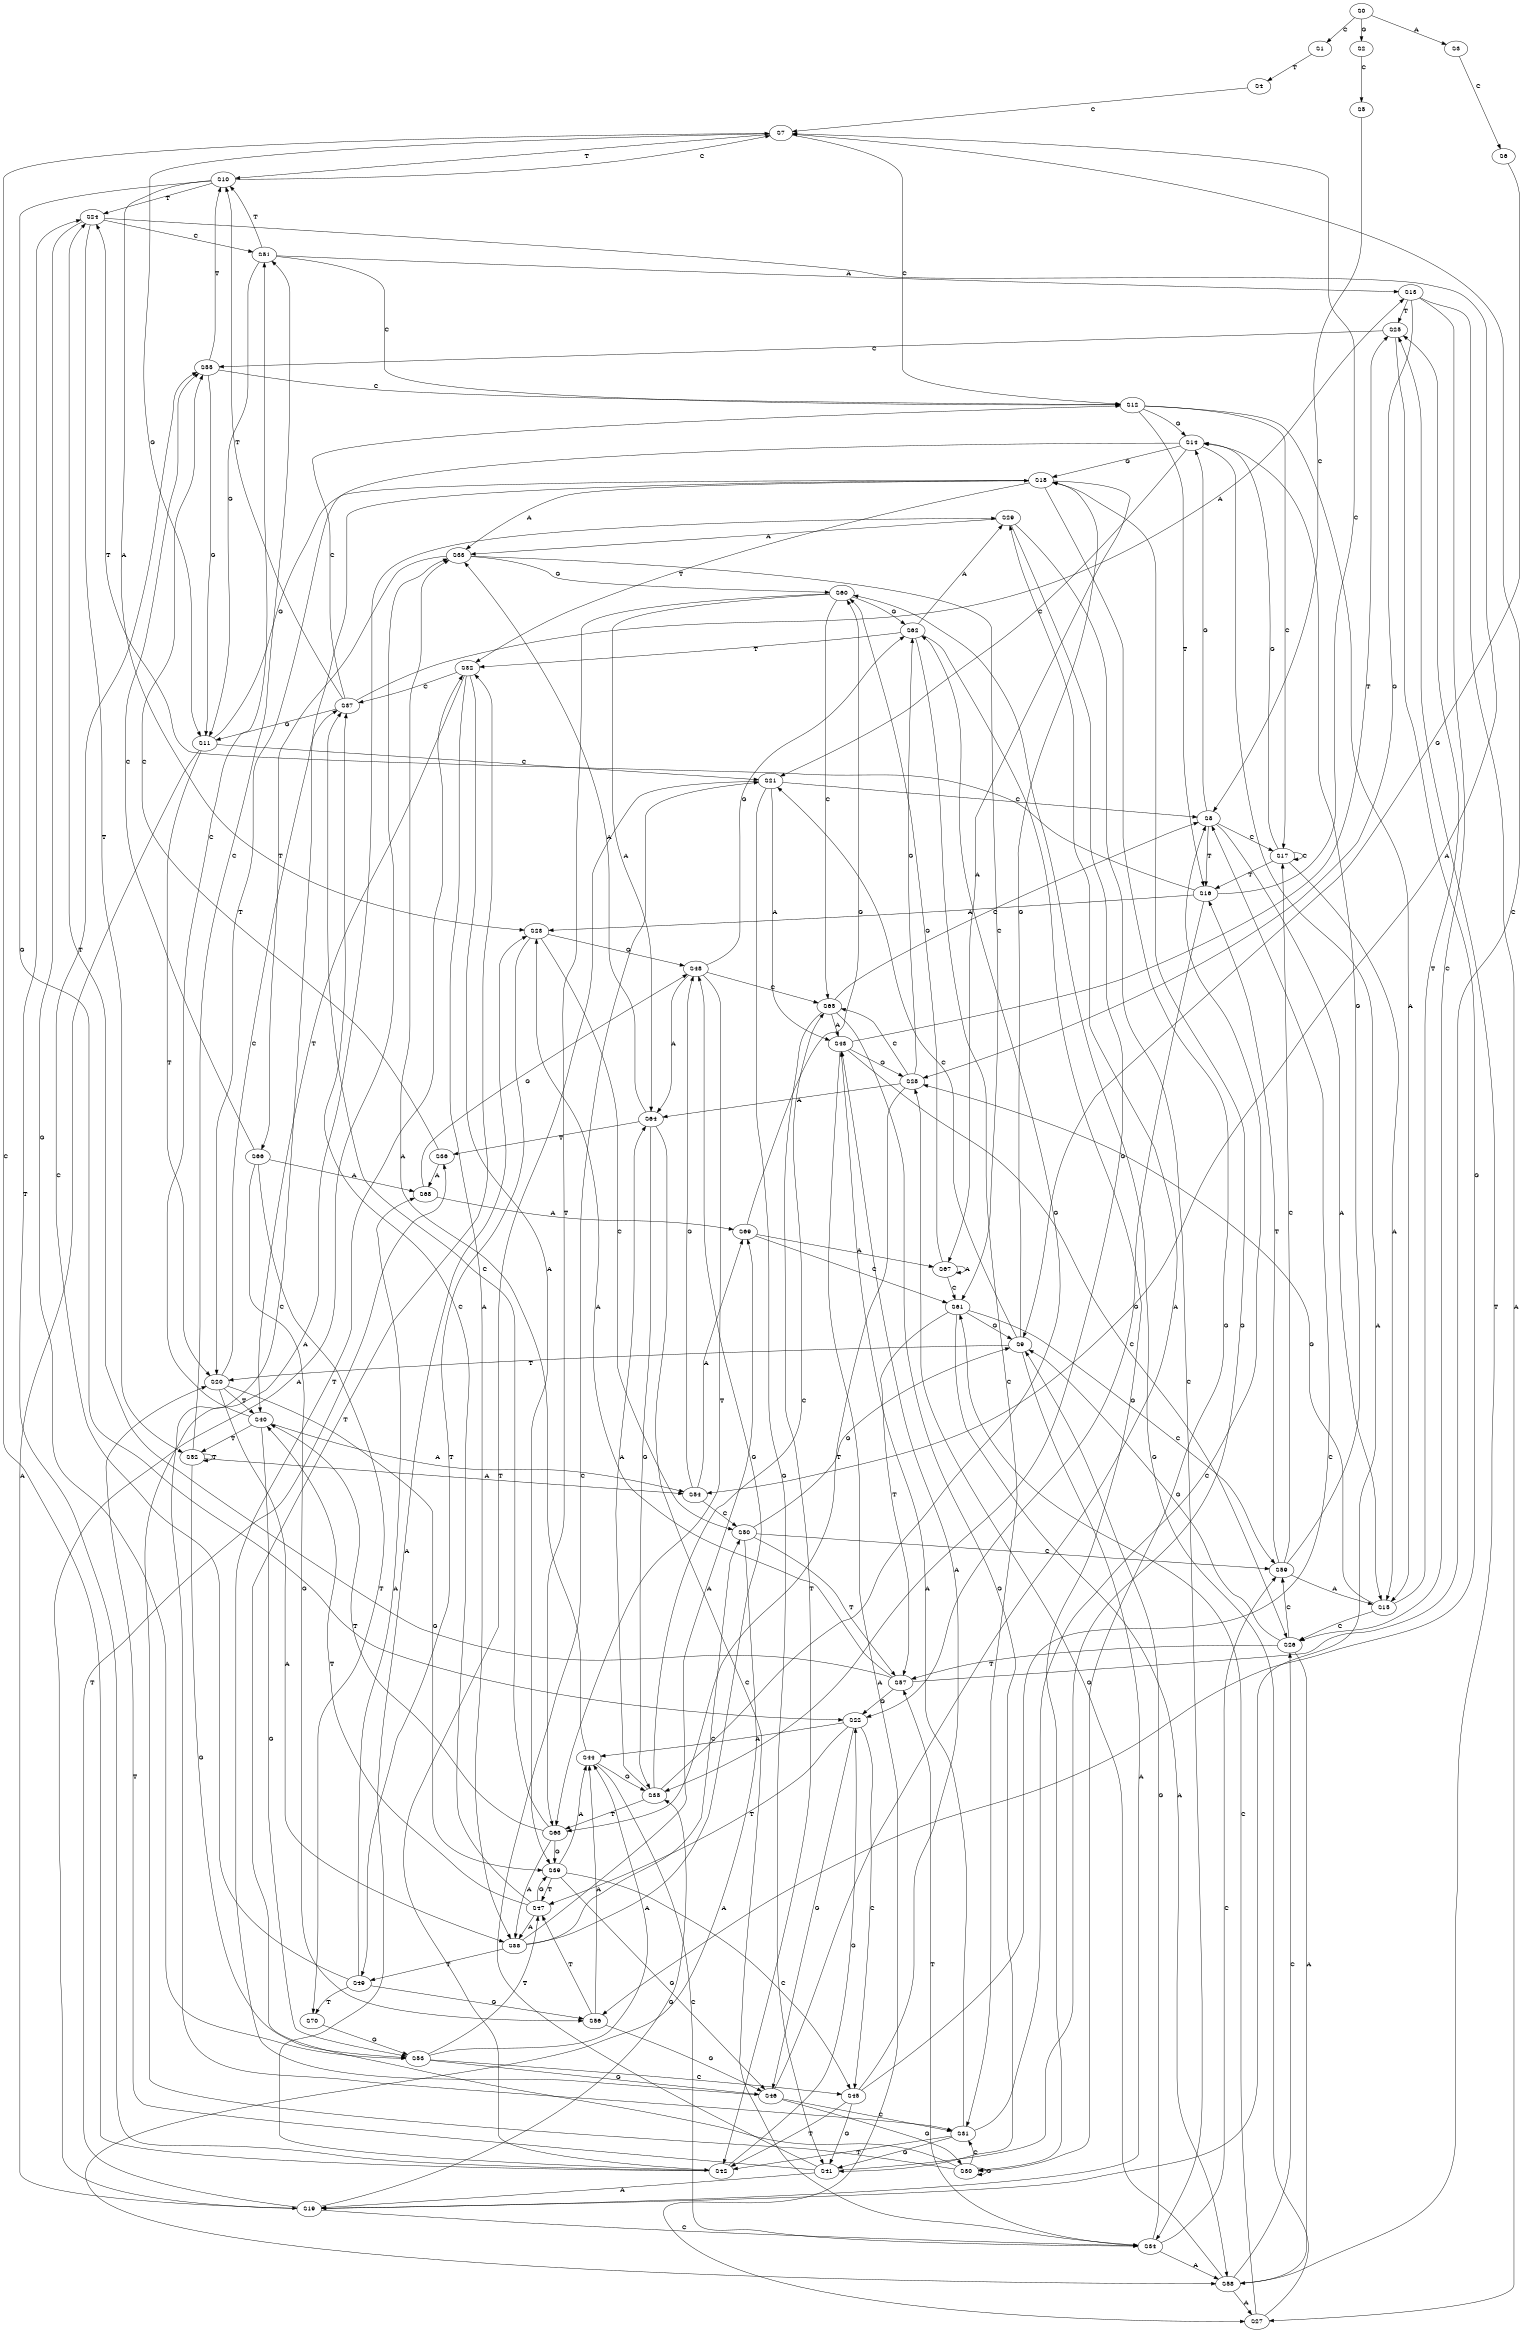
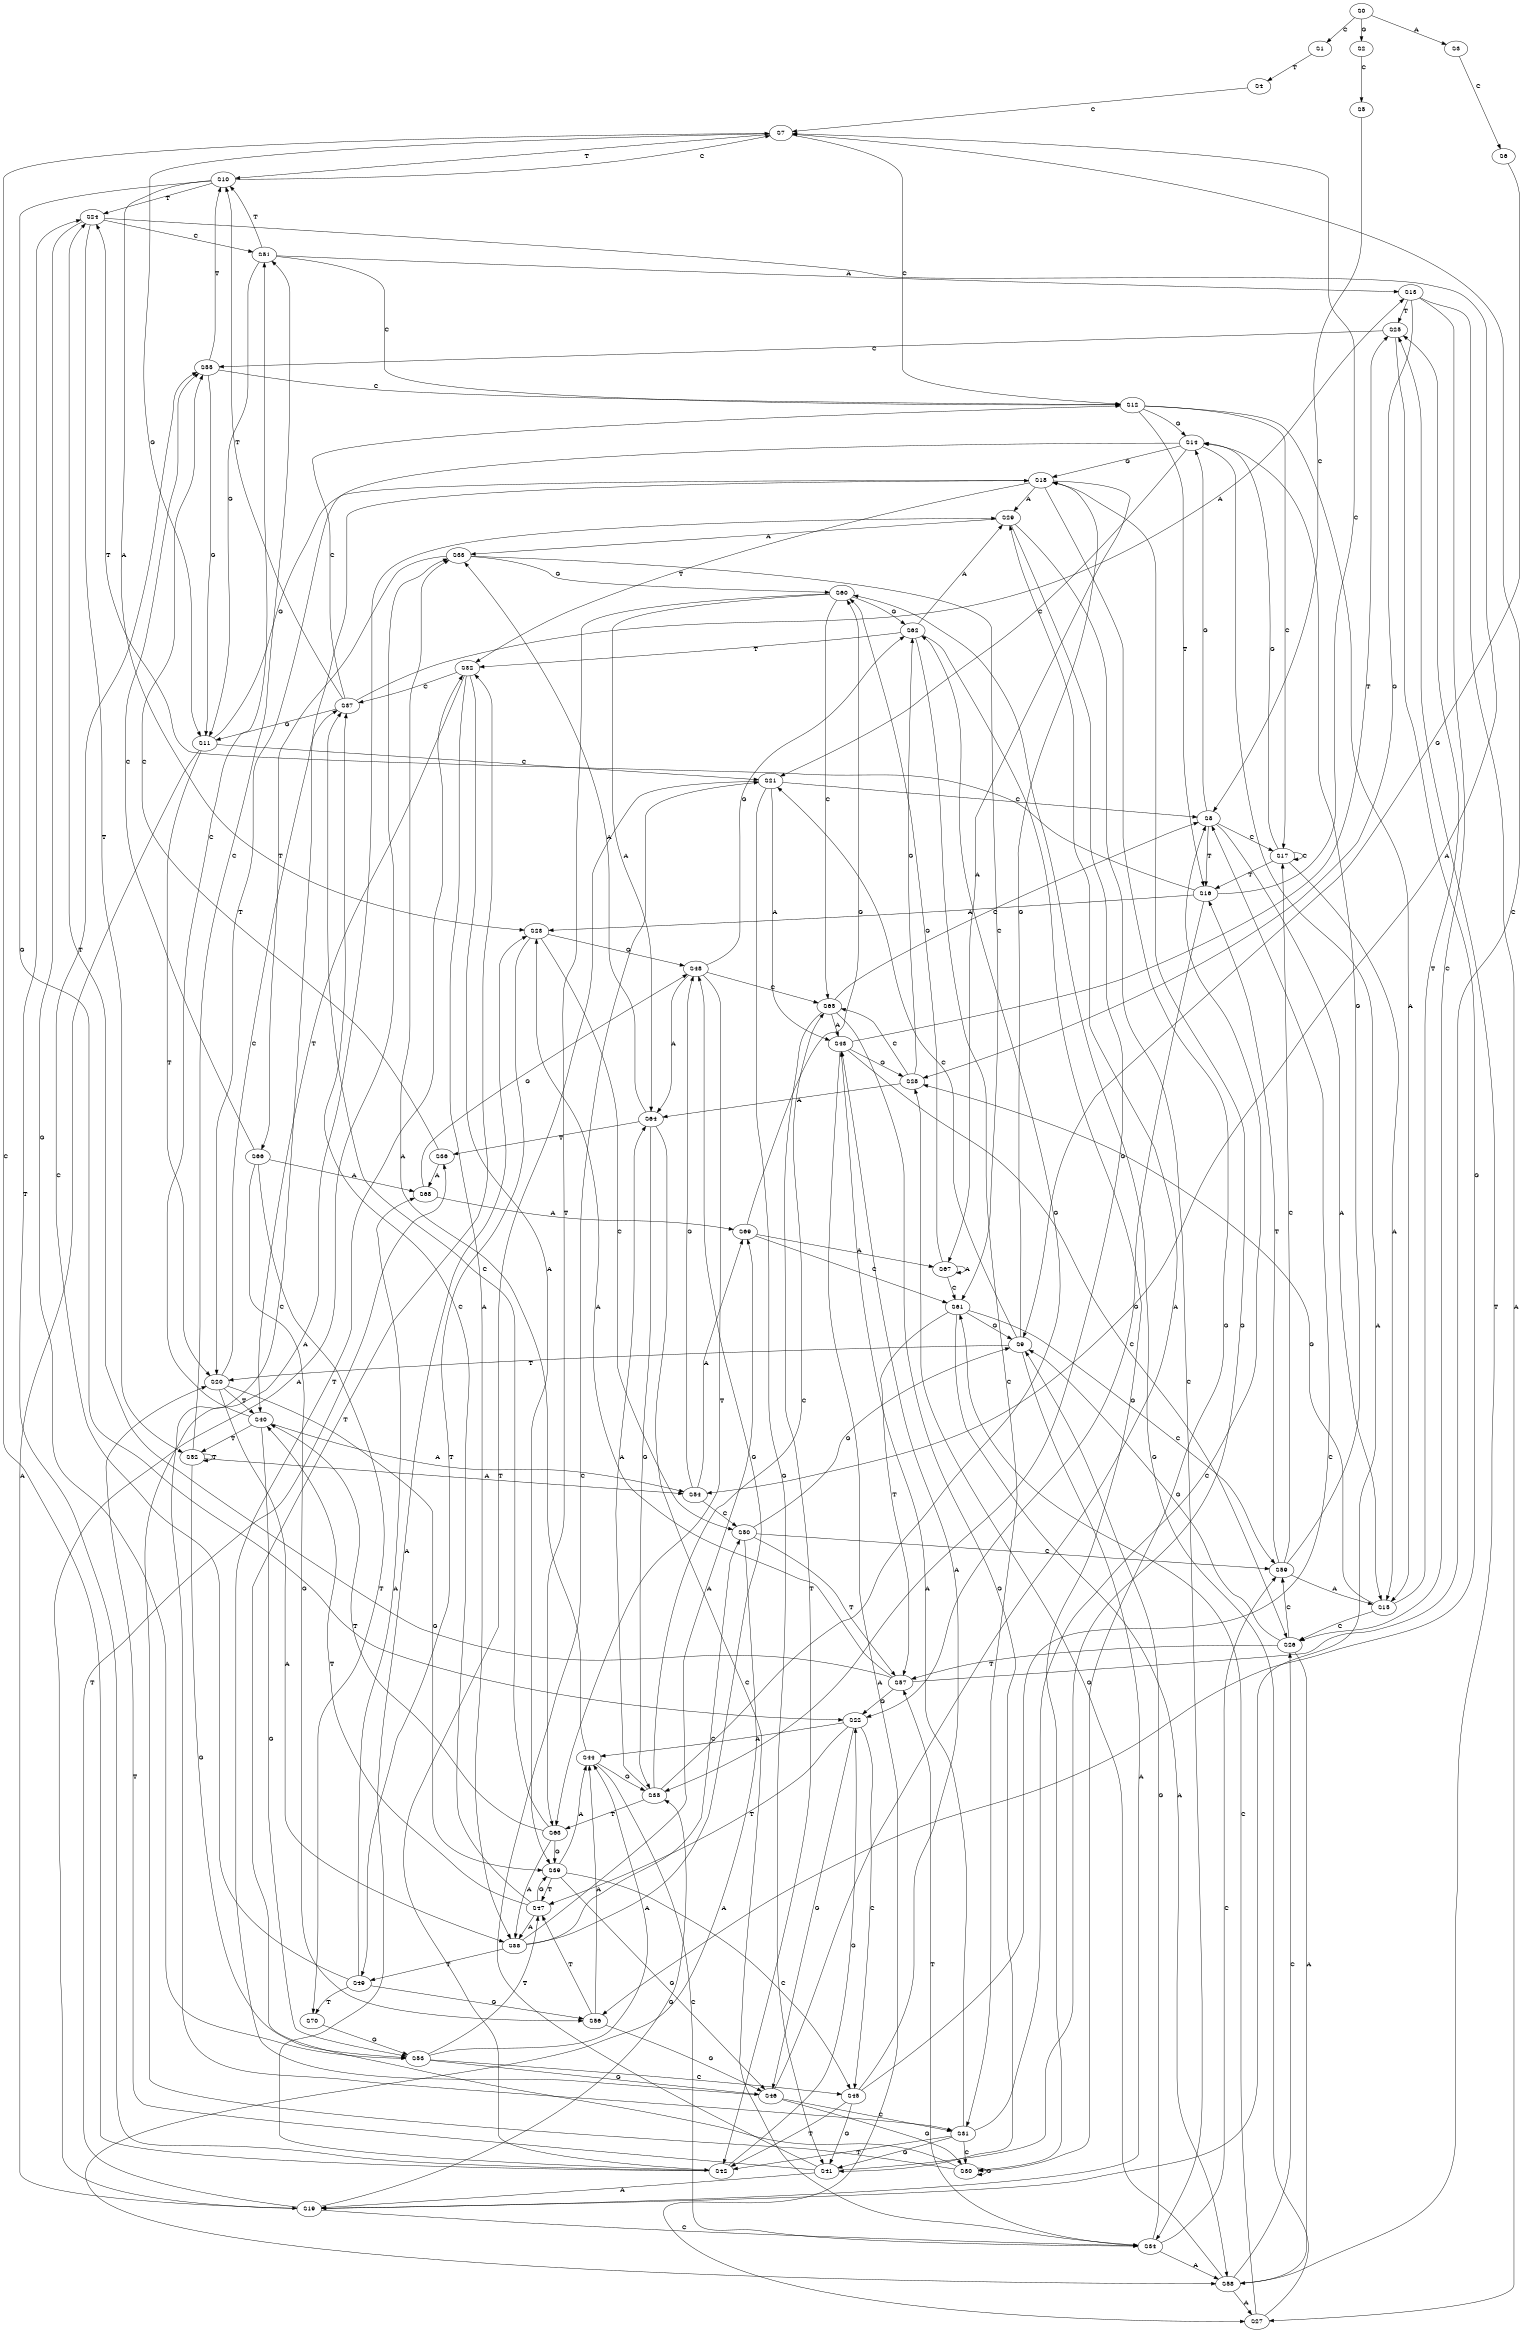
edge "S18" -> "S33": now "S18" -> "S29"
edge "S28" -> "S63": removed, label "T"
edge "S30" -> "S31": reversed
